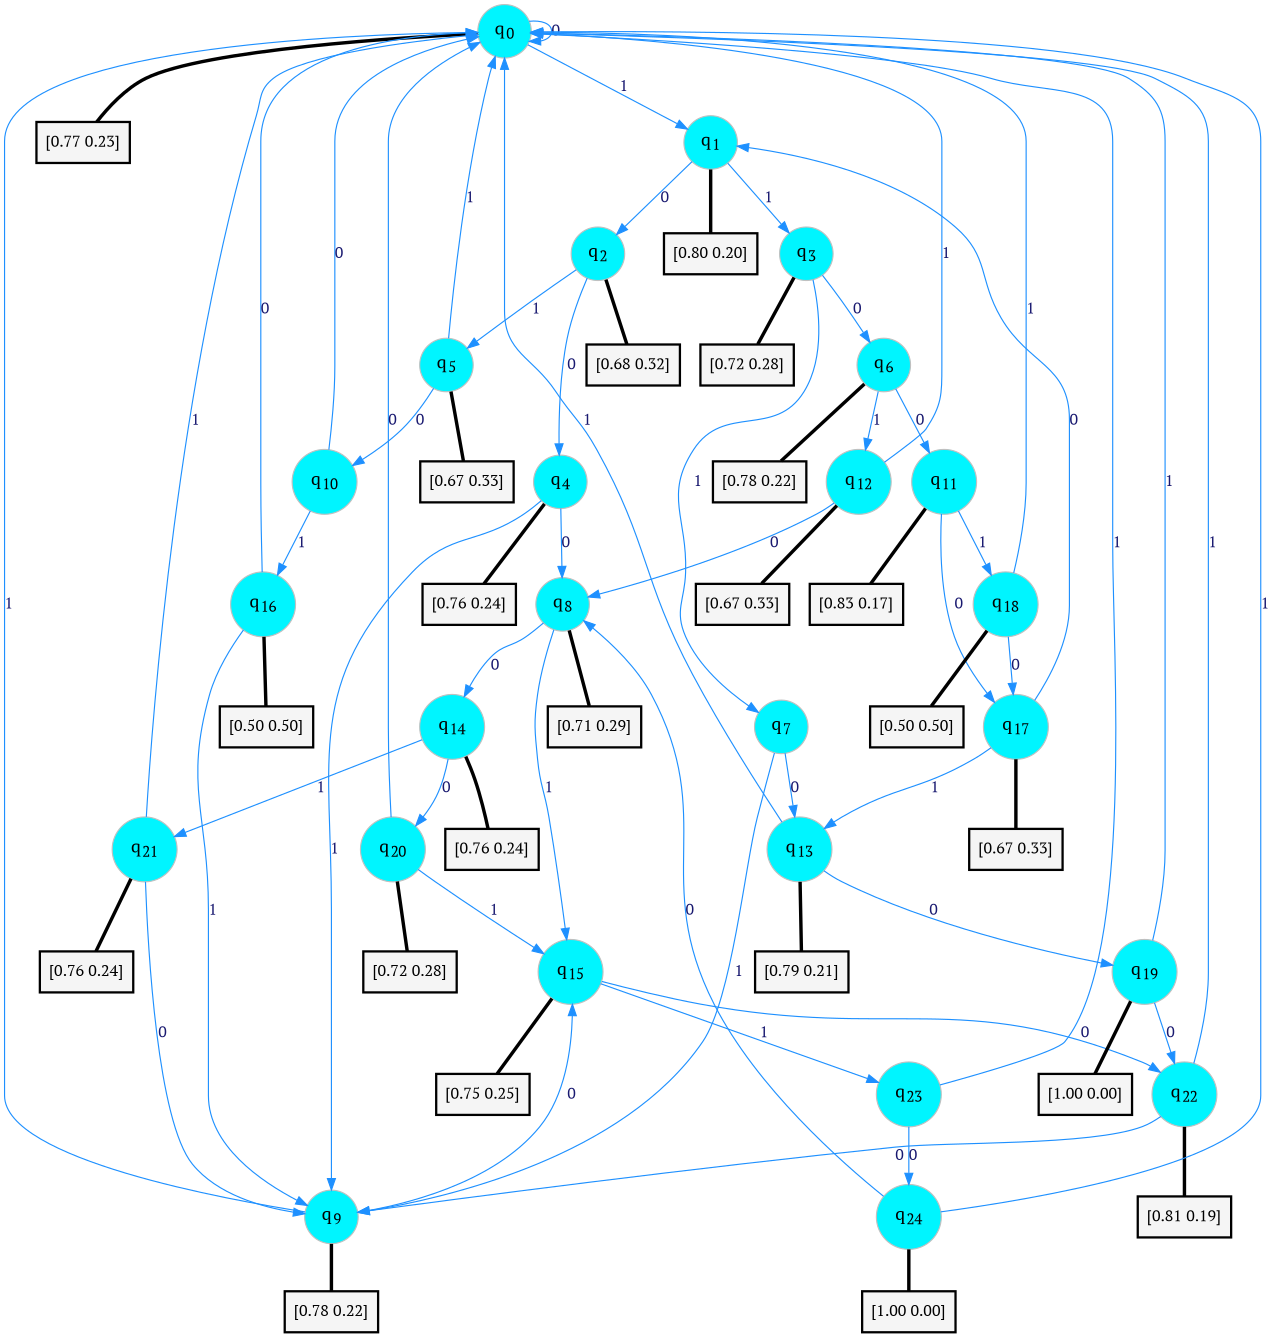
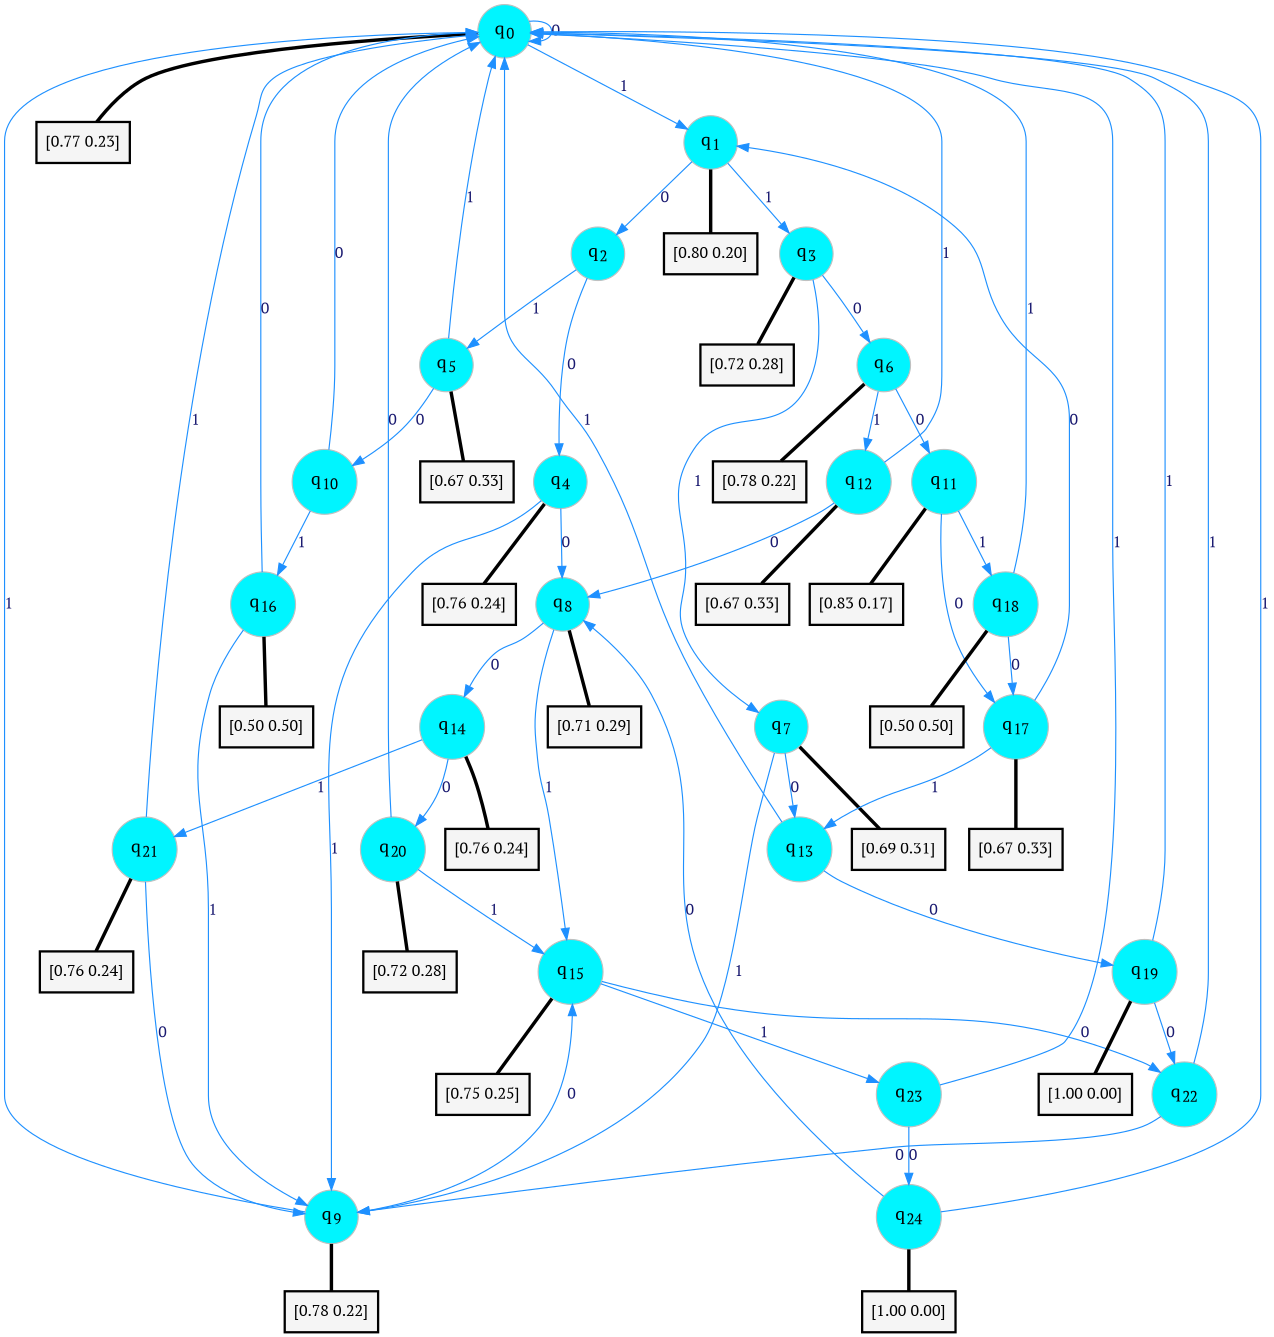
node "[0.68 0.32]": removed
node "[0.69 0.31]": added
node "[0.79 0.21]": removed
node "[0.81 0.19]": removed
